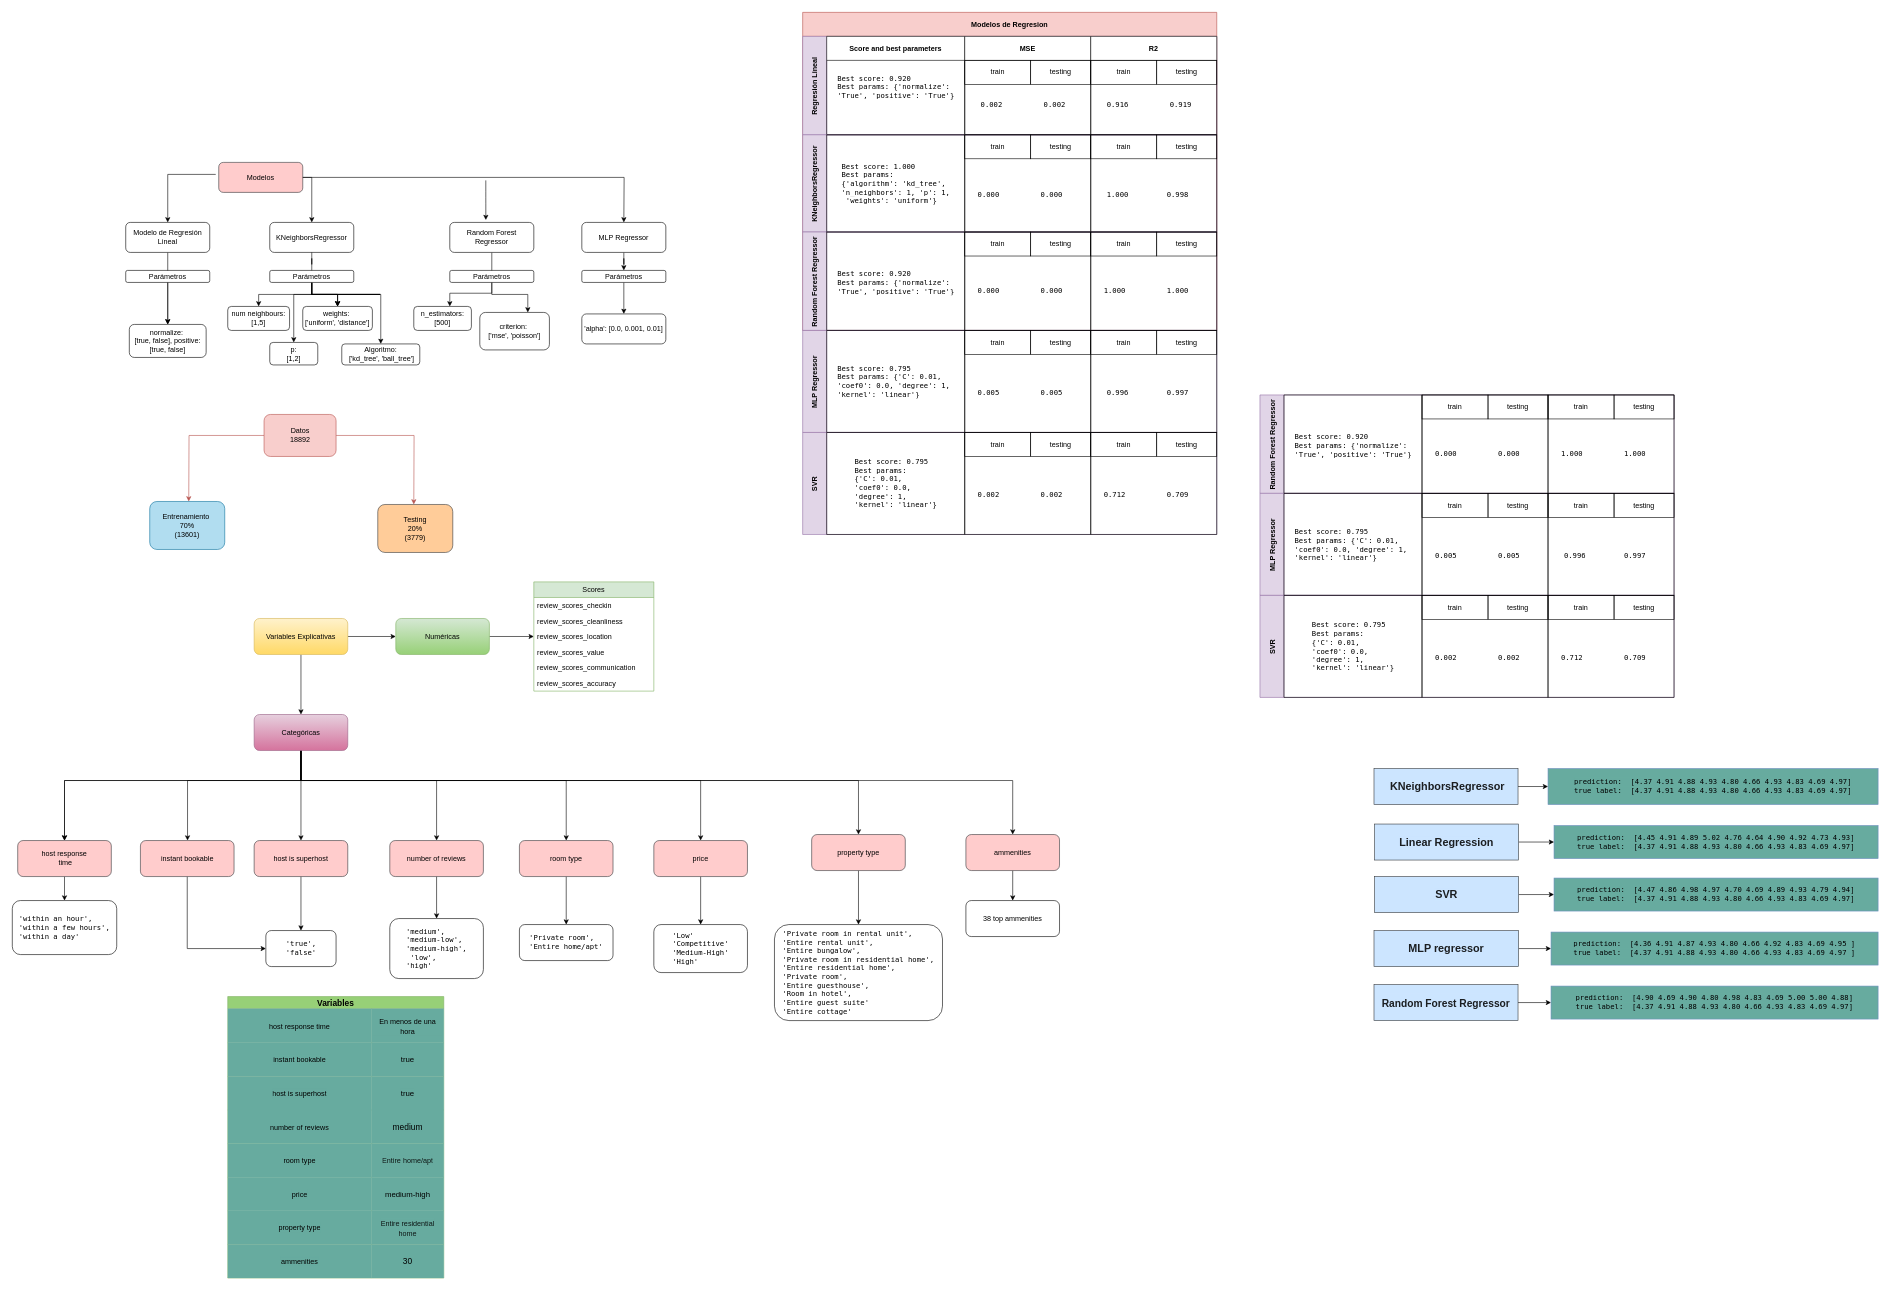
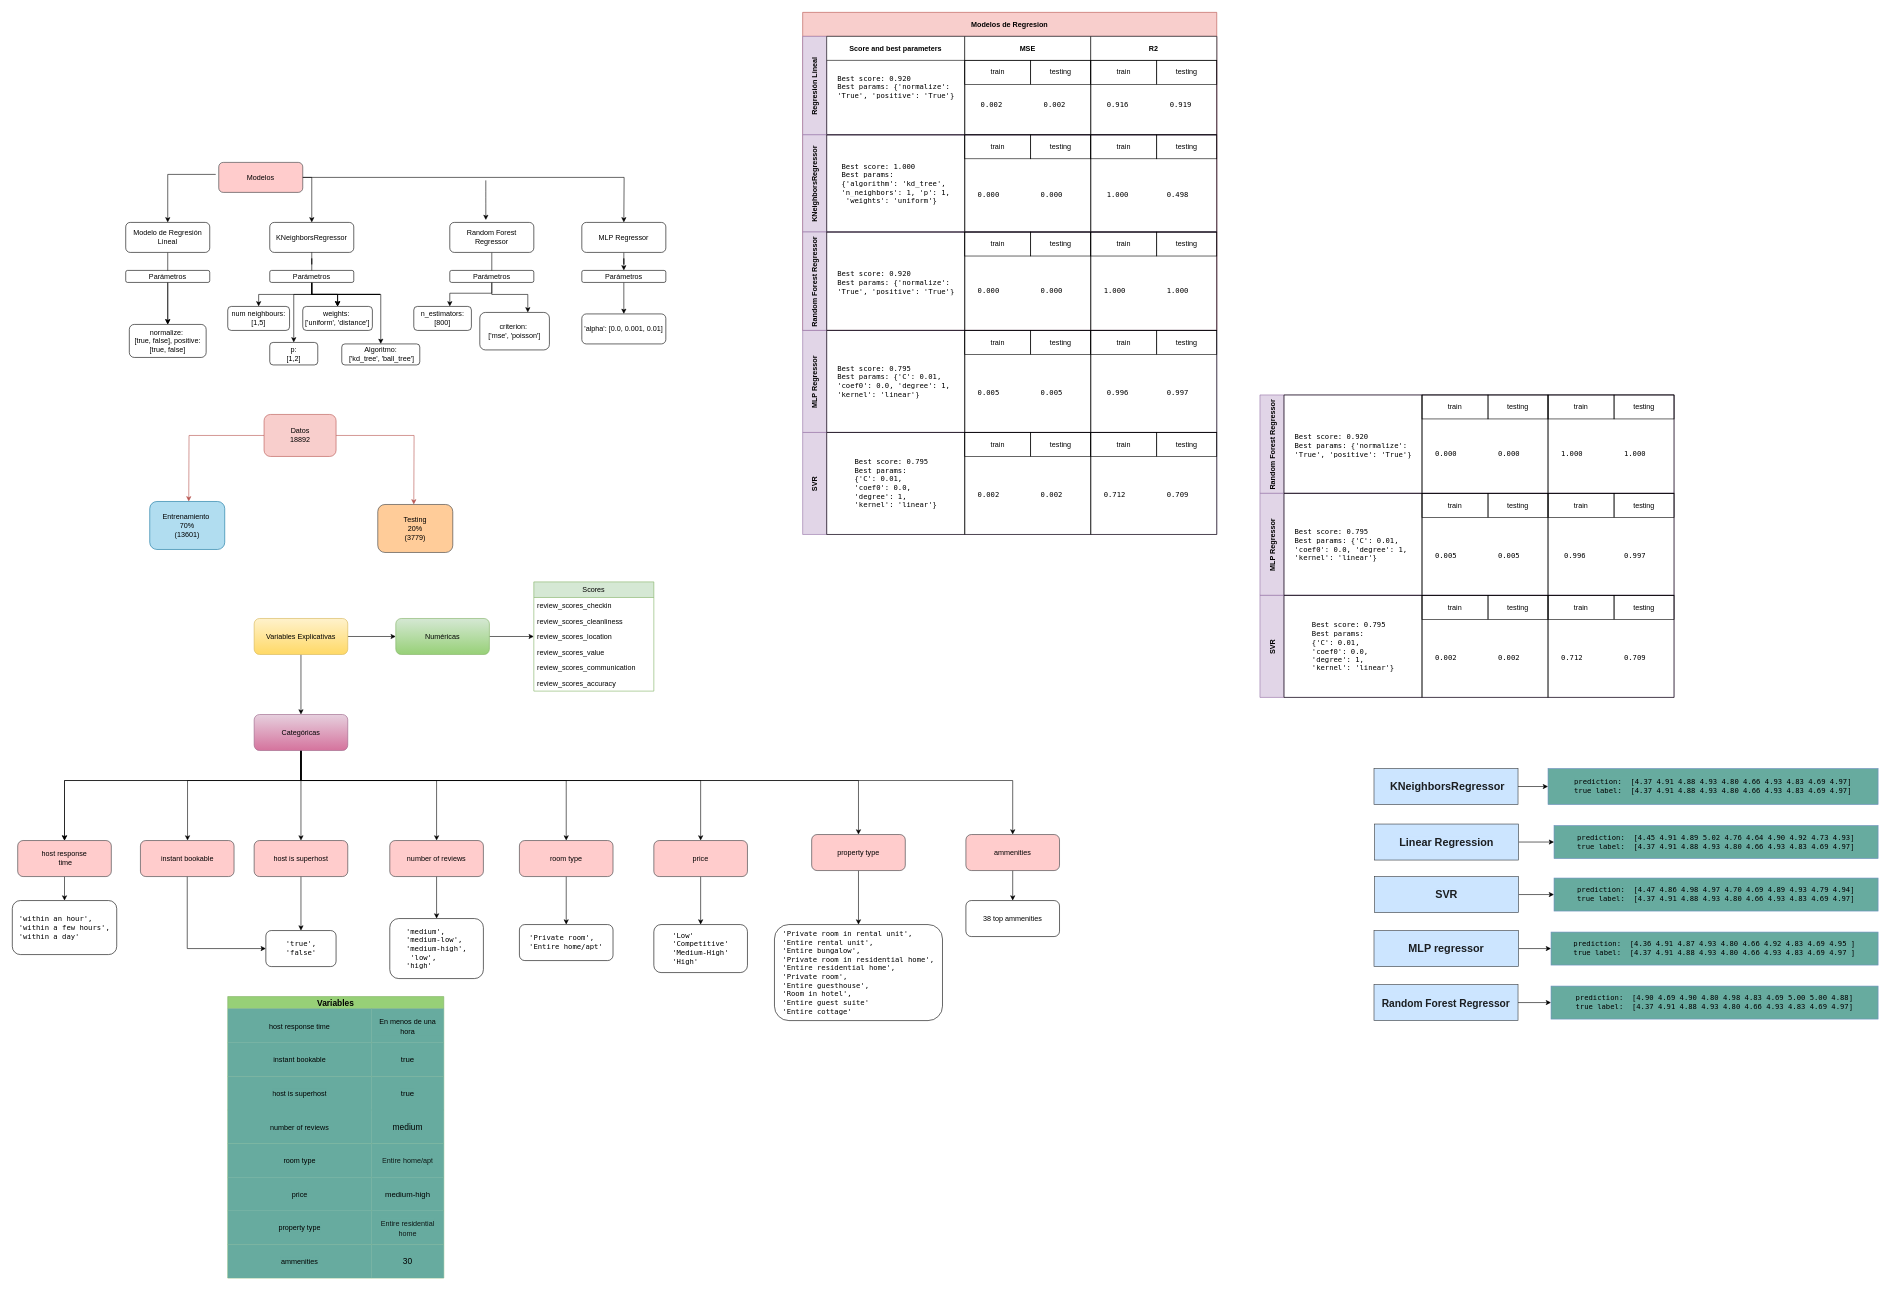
node "0.998": label "0.998" -> "0.498"
node "n_estimators: [500]": label "n_estimators: [500]" -> "n_estimators: [800]"
